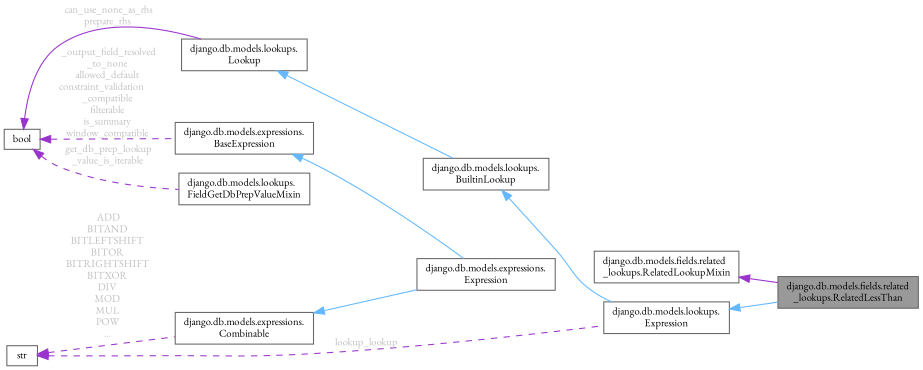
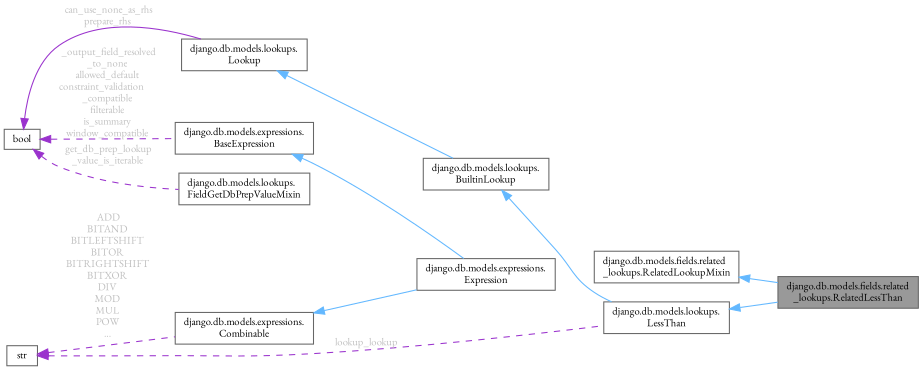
edge "django.db.models.fields.related _lookups.RelatedLessThan" -> "django.db.models.fields.related _lookups.RelatedLookupMixin": color darkorchid3 -> steelblue1
node "django.db.models.lookups. Expression": label "django.db.models.lookups. Expression" -> "django.db.models.lookups. LessThan"
